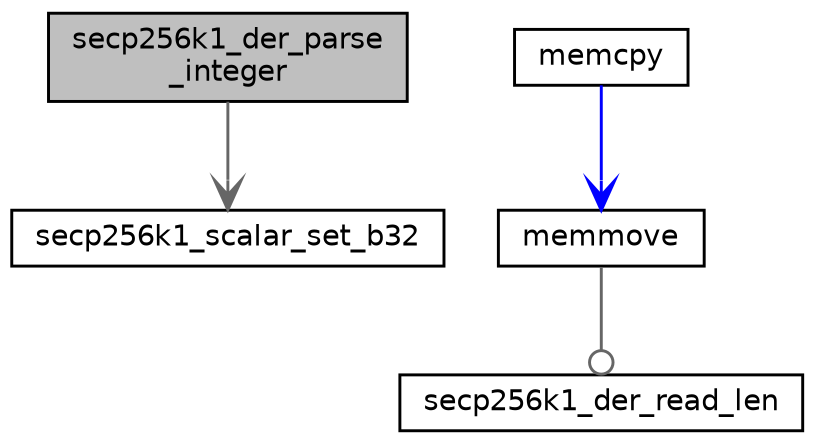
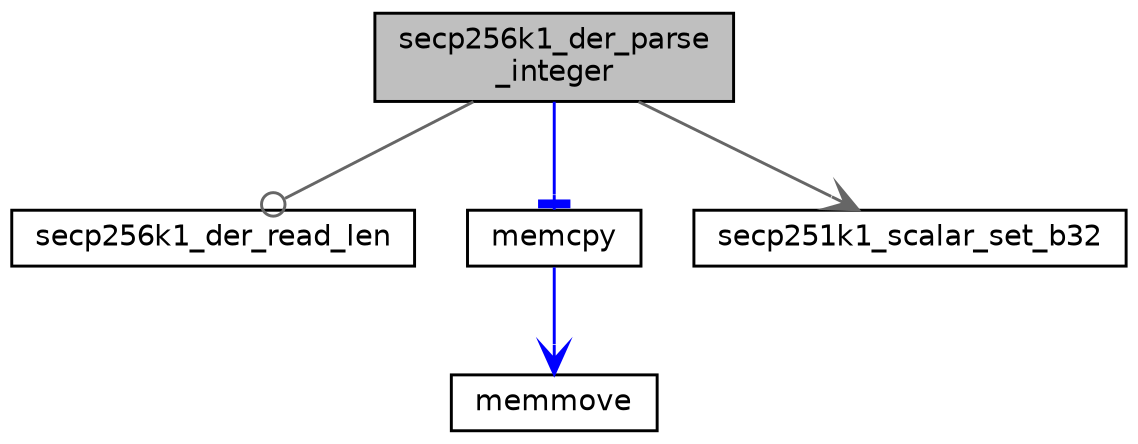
edge "secp256k1_der_parse _integer" -> "memcpy": added
node "secp256k1_scalar_set_b32": label "secp256k1_scalar_set_b32" -> "secp251k1_scalar_set_b32"
edge "memmove" -> "secp256k1_der_read_len": now "secp256k1_der_parse _integer" -> "secp256k1_der_read_len"
